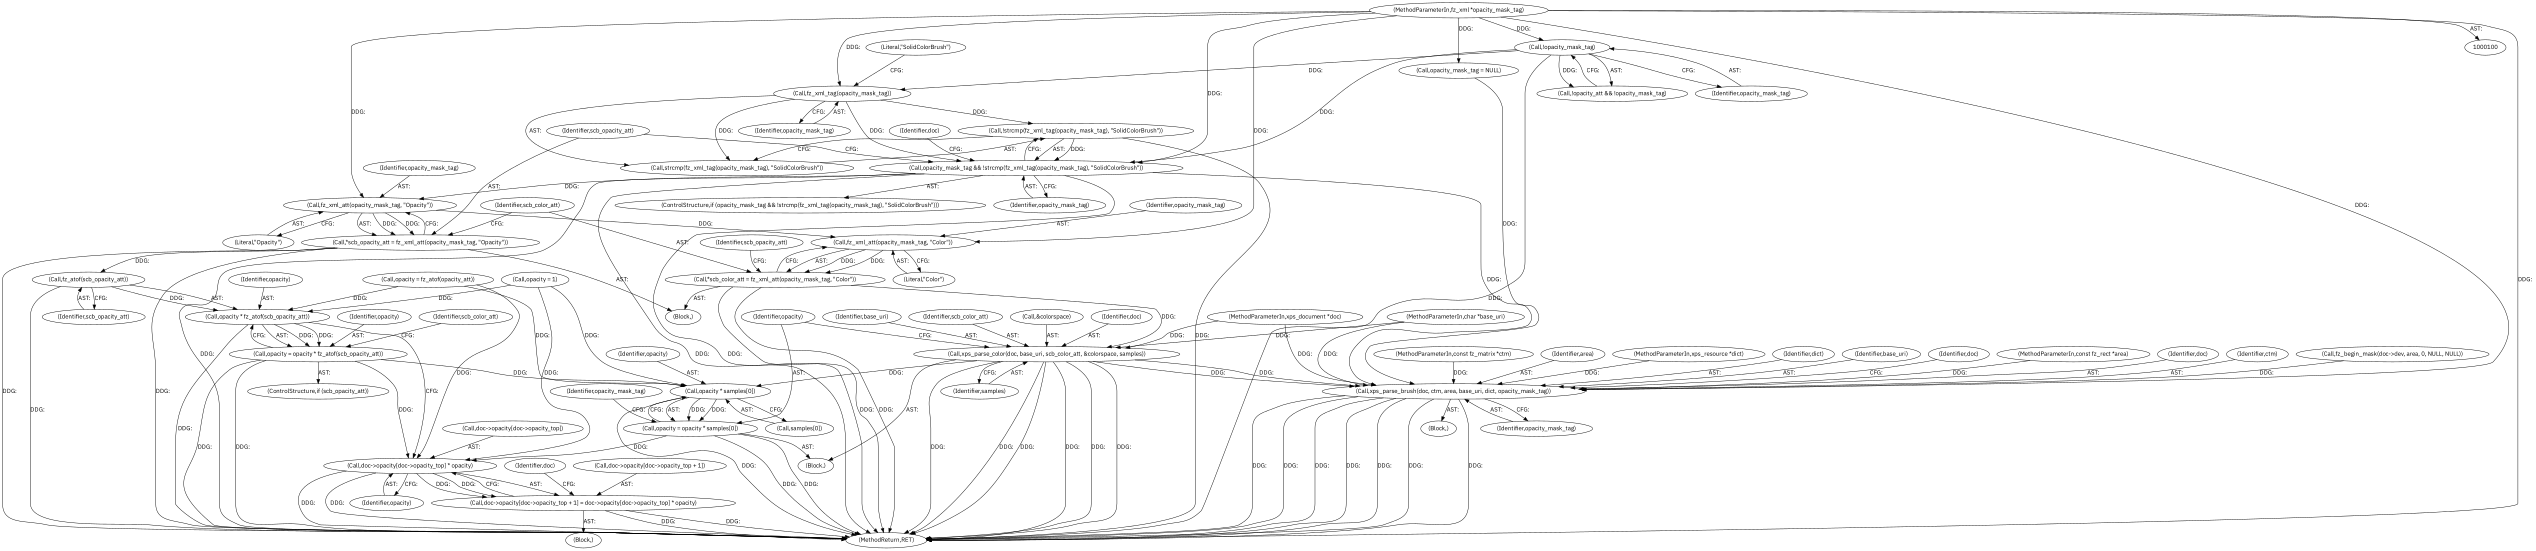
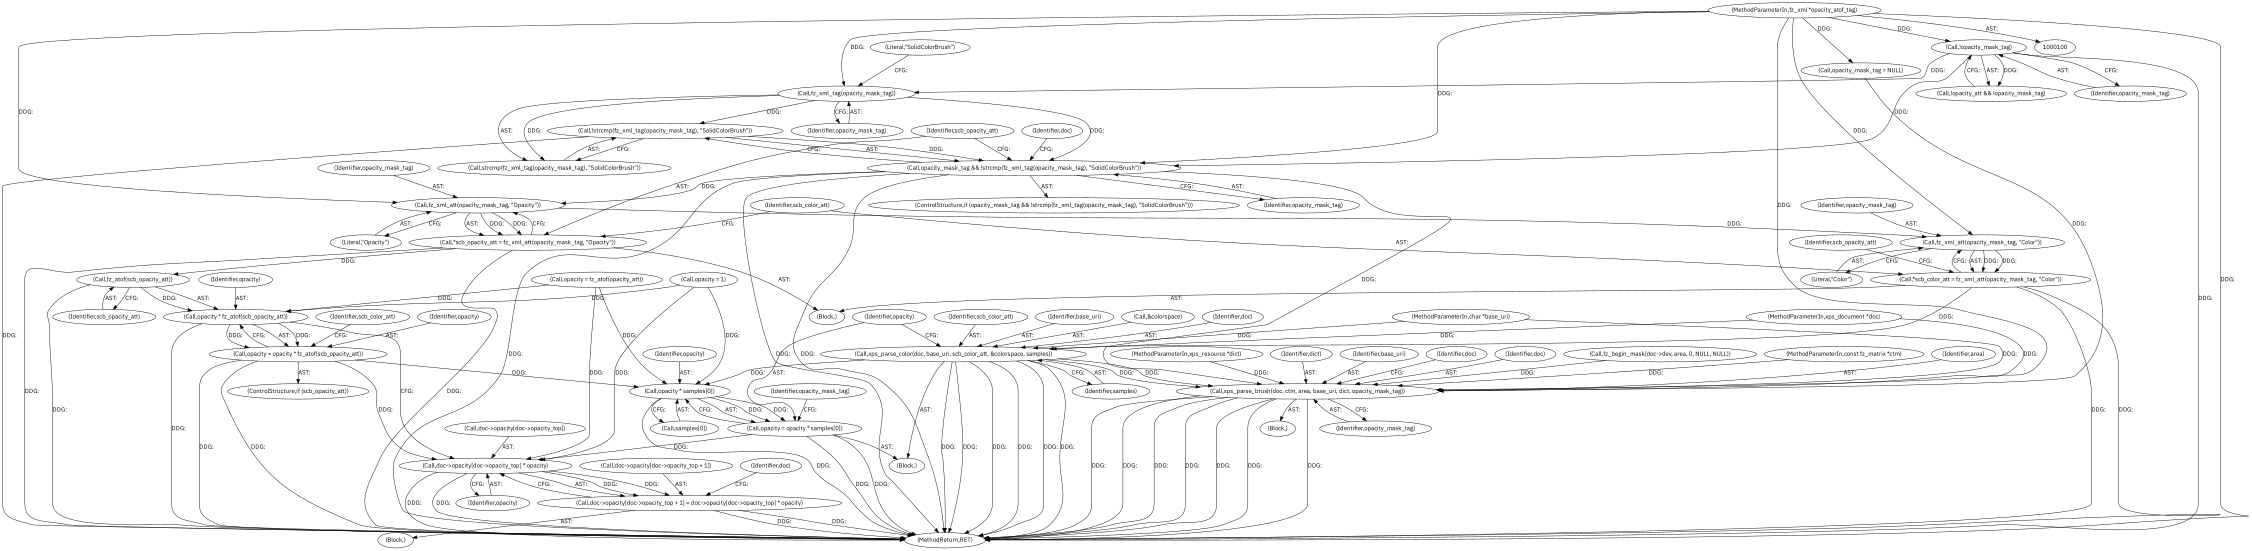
node "(MethodParameterIn,fz_xml *opacity_mask_tag)": label "(MethodParameterIn,fz_xml *opacity_mask_tag)" -> "(MethodParameterIn,fz_xml *opacity_atof_tag)"
node "(MethodParameterIn,const fz_rect *area)": removed
node "(Identifier,ctm)": removed
